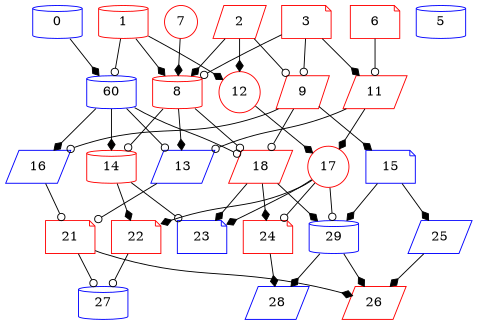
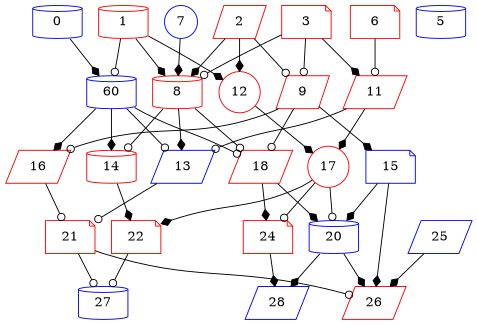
node "7": color red -> blue
node "16": color blue -> red
edge "15" -> "25": now "15" -> "26"
node "23": removed
node "29": label "29" -> "20"
edge "21" -> "26": arrowhead diamond -> odot
